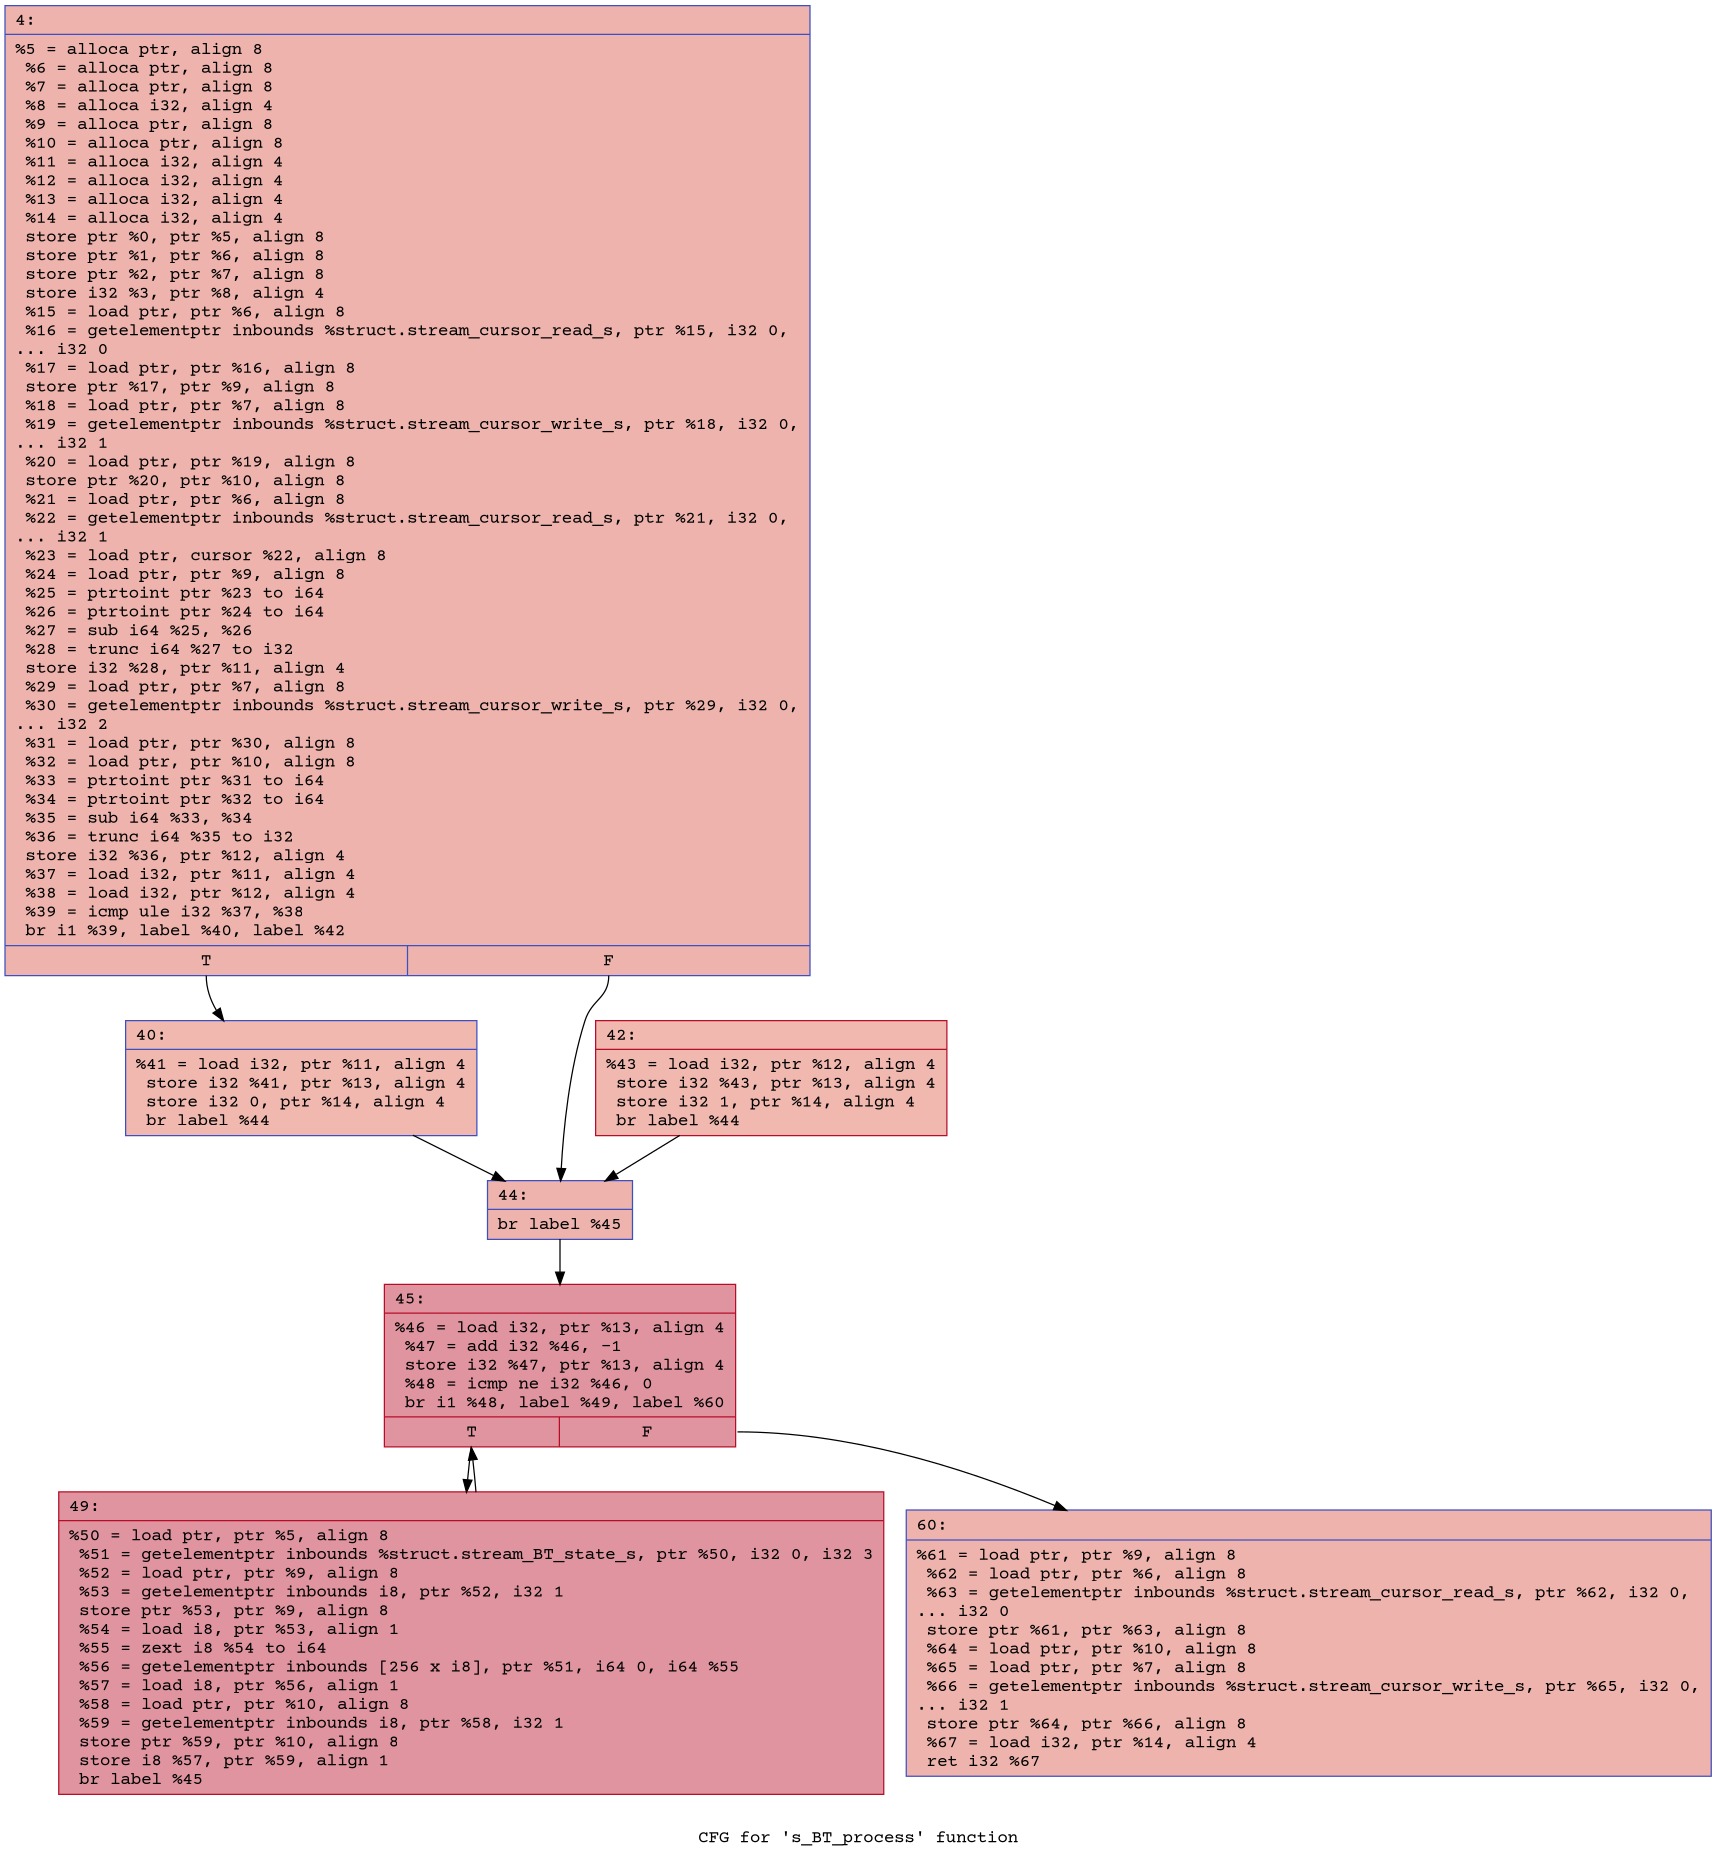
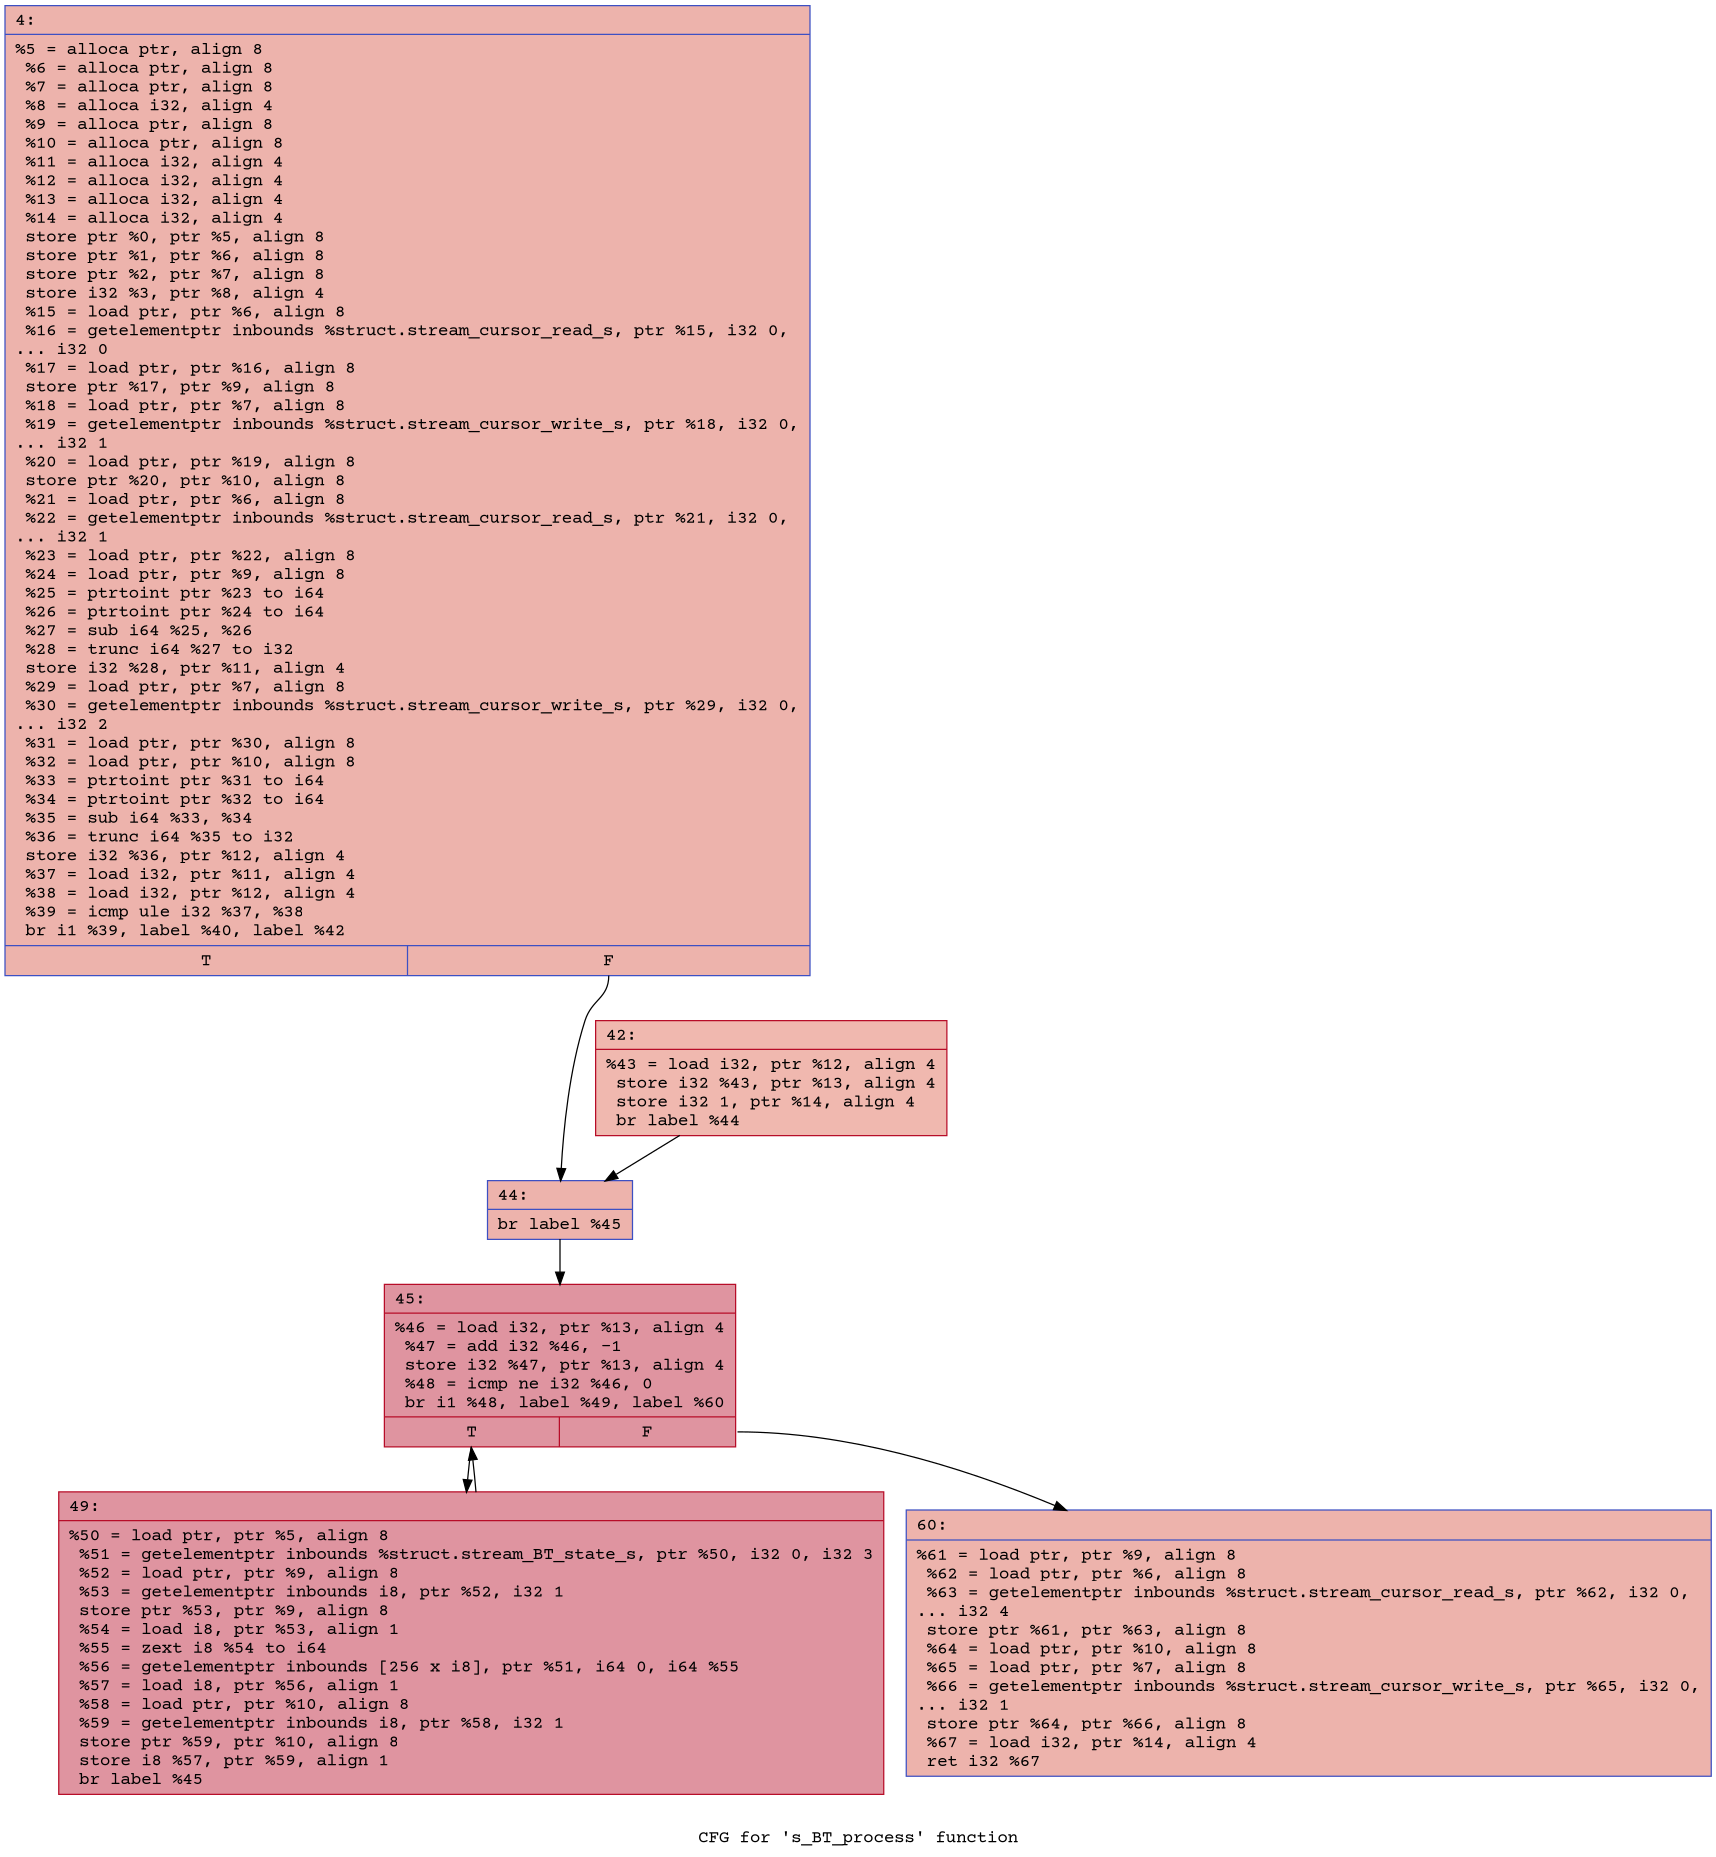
node "4:": text "%23 = load ptr, cursor %22, align 8" -> "%23 = load ptr, ptr %22, align 8"
node "40:": removed
node "60:": text "... i32 0" -> "... i32 4"
